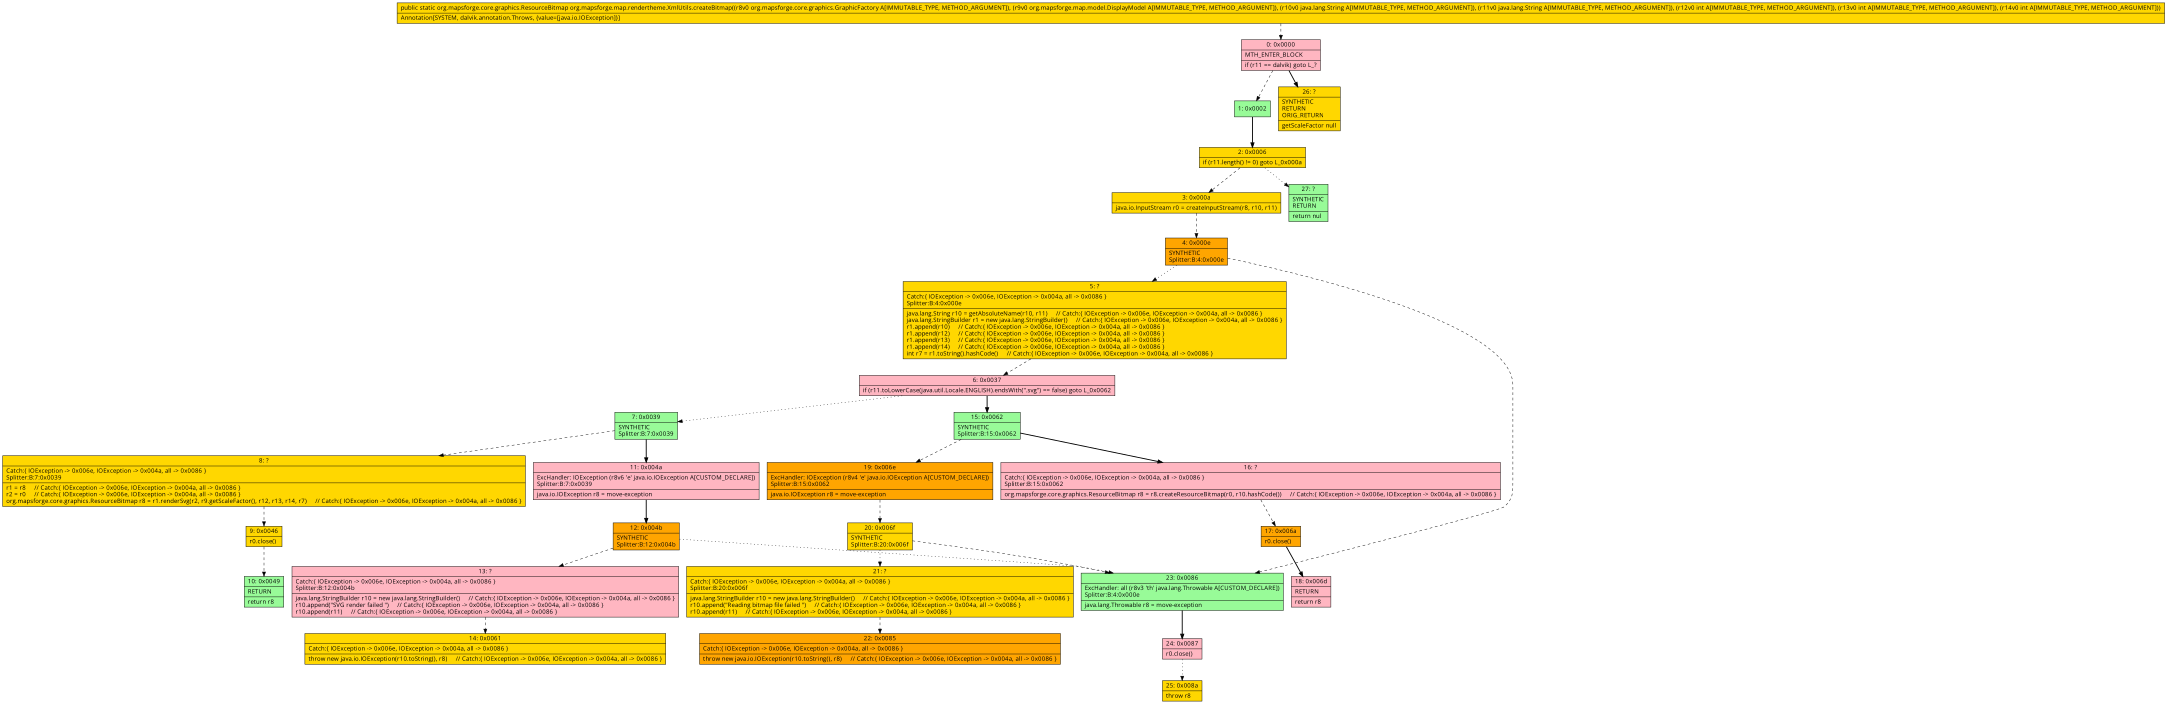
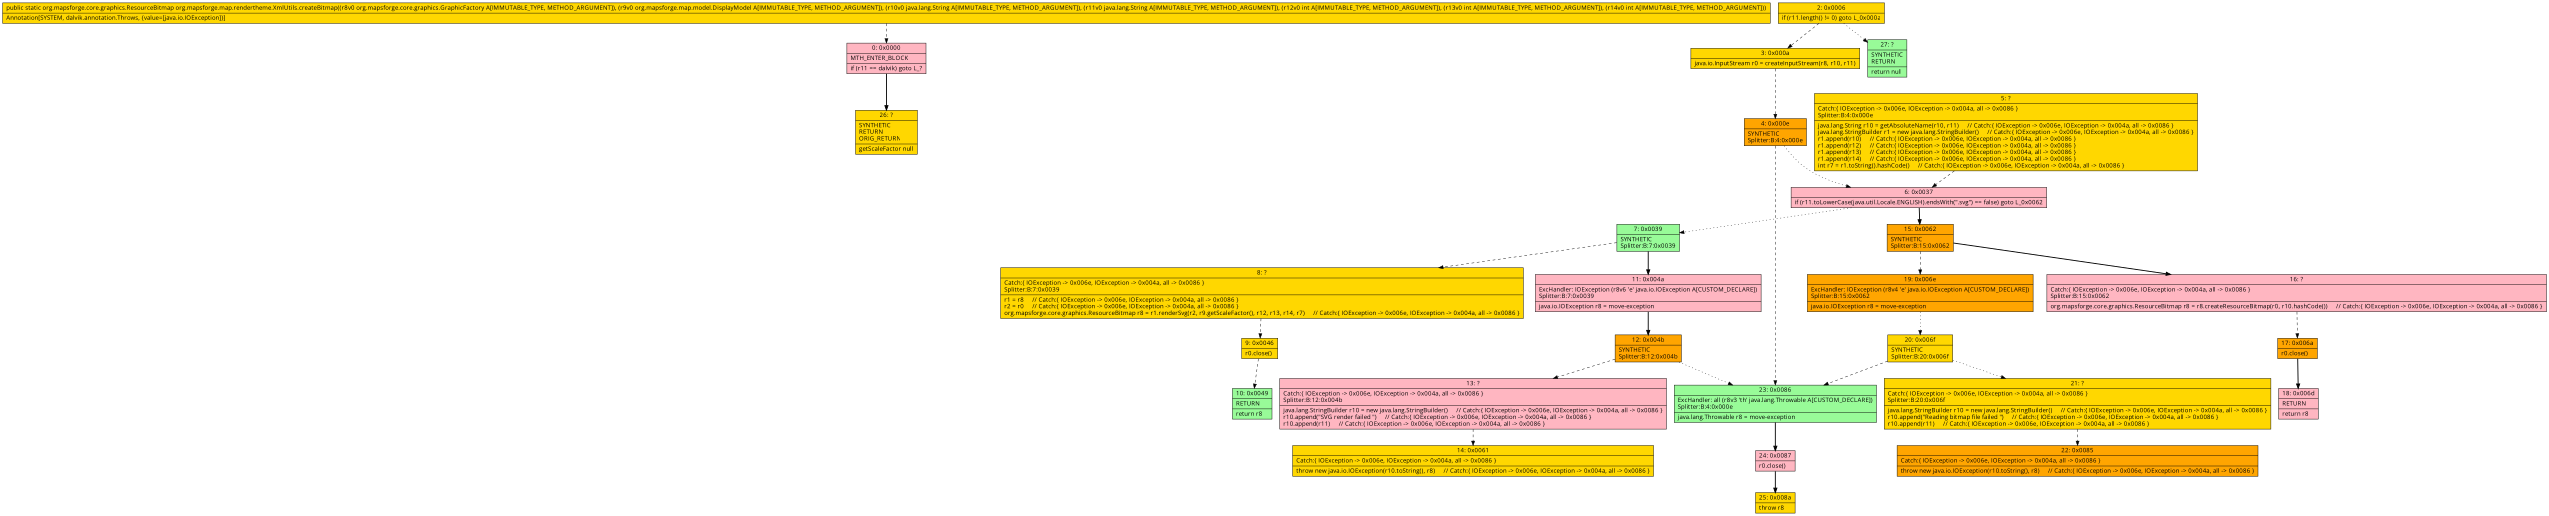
node "1: 0x0002": removed
edge "4: 0x000e" -> "5: ?": now "4: 0x000e" -> "6: 0x0037"
node "15: 0x0062": fillcolor palegreen -> orange
edge "19: 0x006e" -> "20: 0x006f": style dashed -> dotted
edge "24: 0x0087" -> "25: 0x008a": style dotted -> bold
